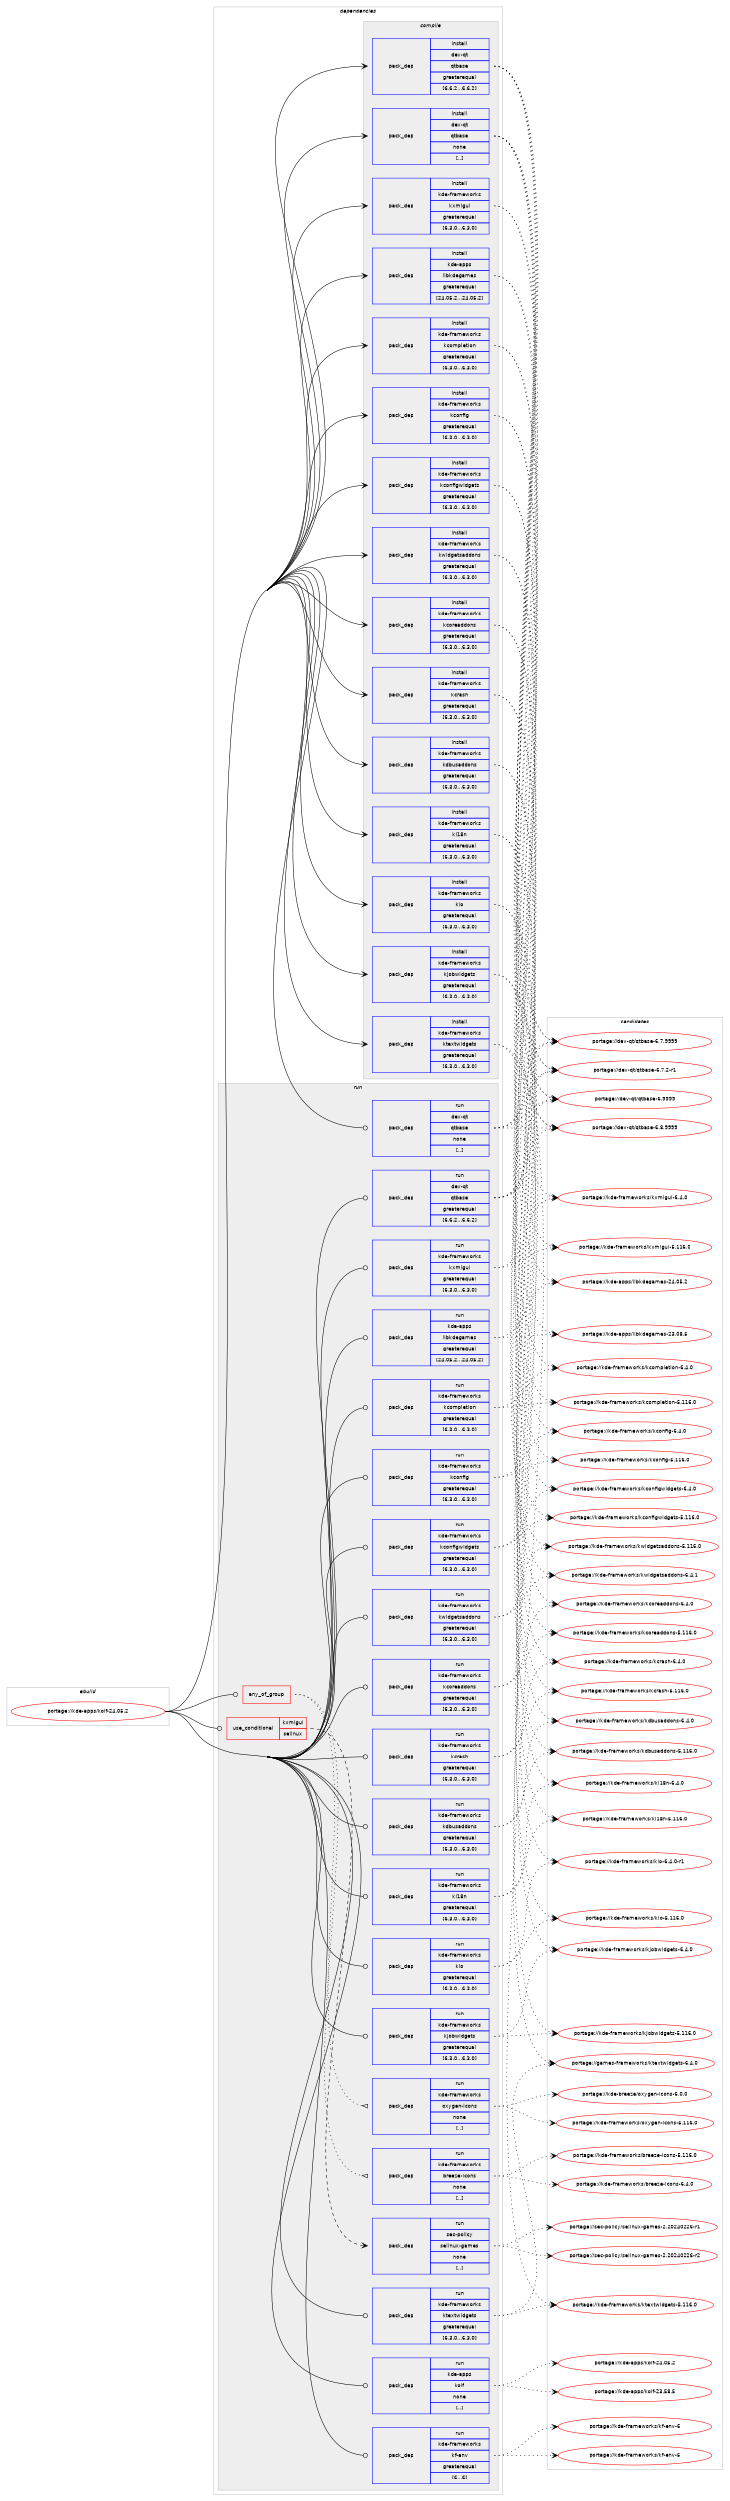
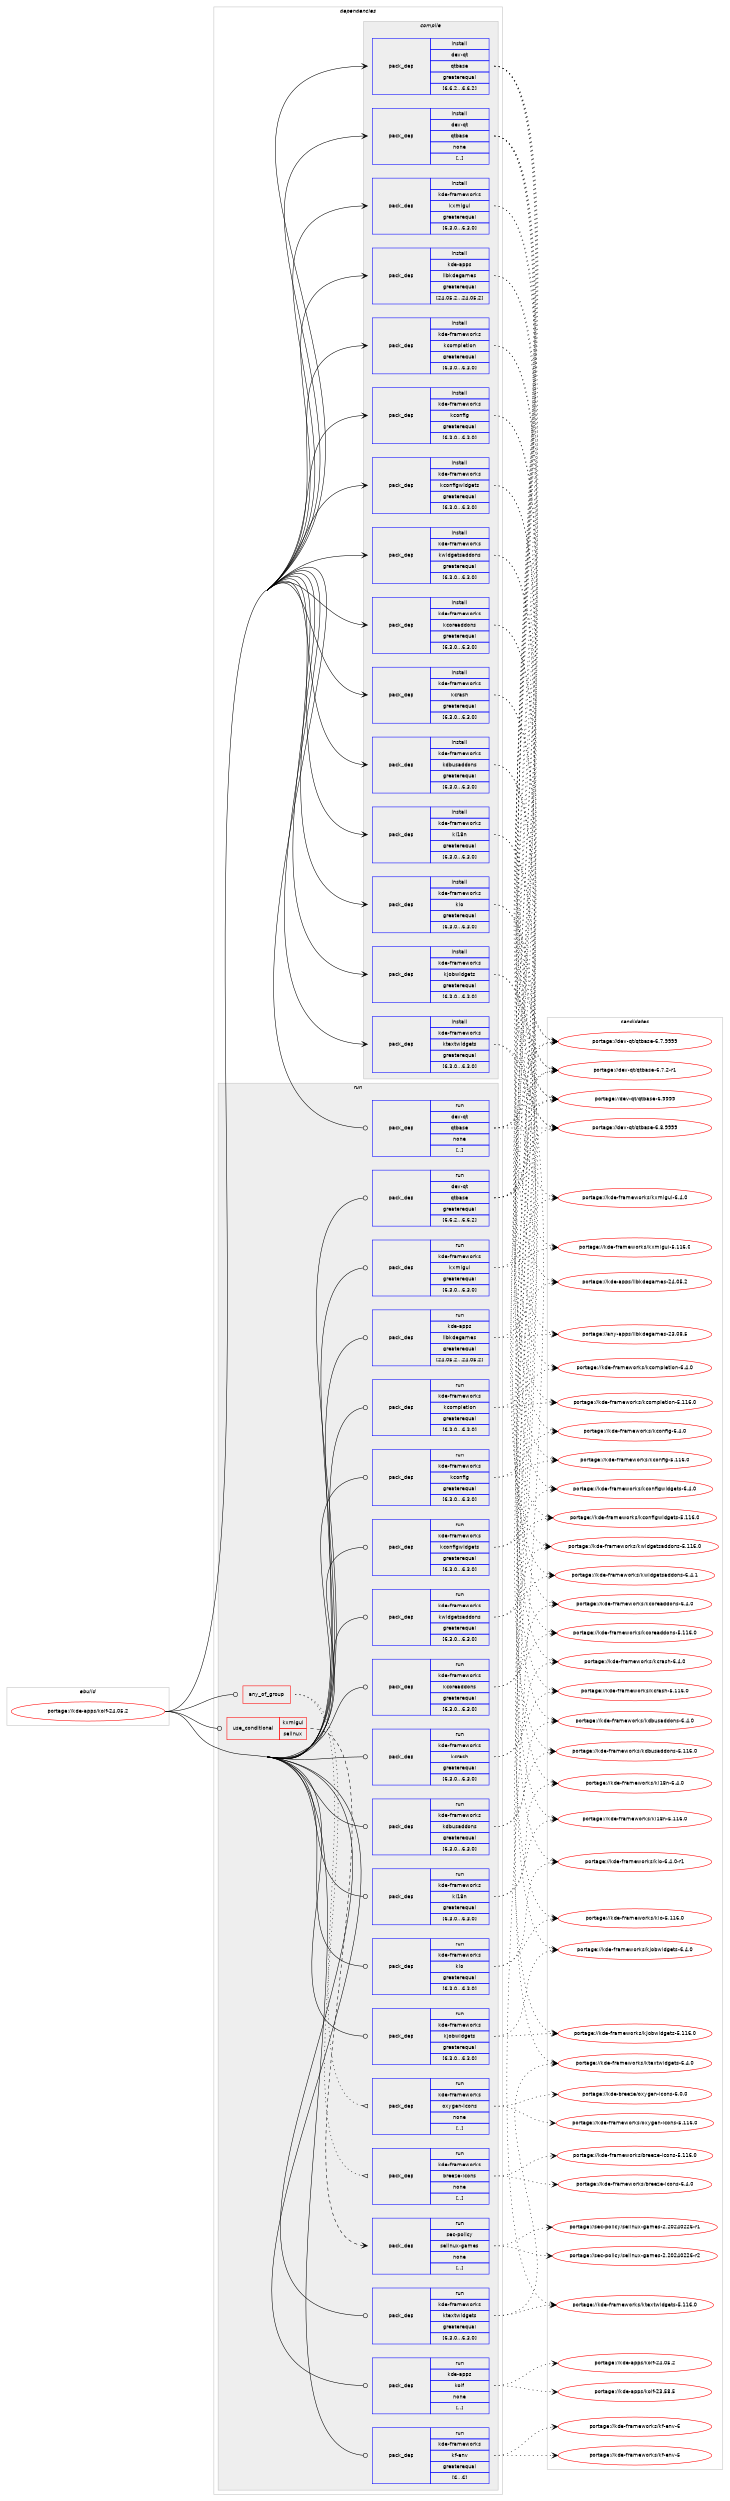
node "portage://kde-apps/libkdegames-23.08.5": label "portage://kde-apps/libkdegames-23.08.5" -> "portage://any-apps/libkdegames-23.08.5"
node "portage://games-frameworks/ktextwidgets-6.4.0": label "portage://games-frameworks/ktextwidgets-6.4.0" -> "portage://kde-frameworks/ktextwidgets-6.4.0"
